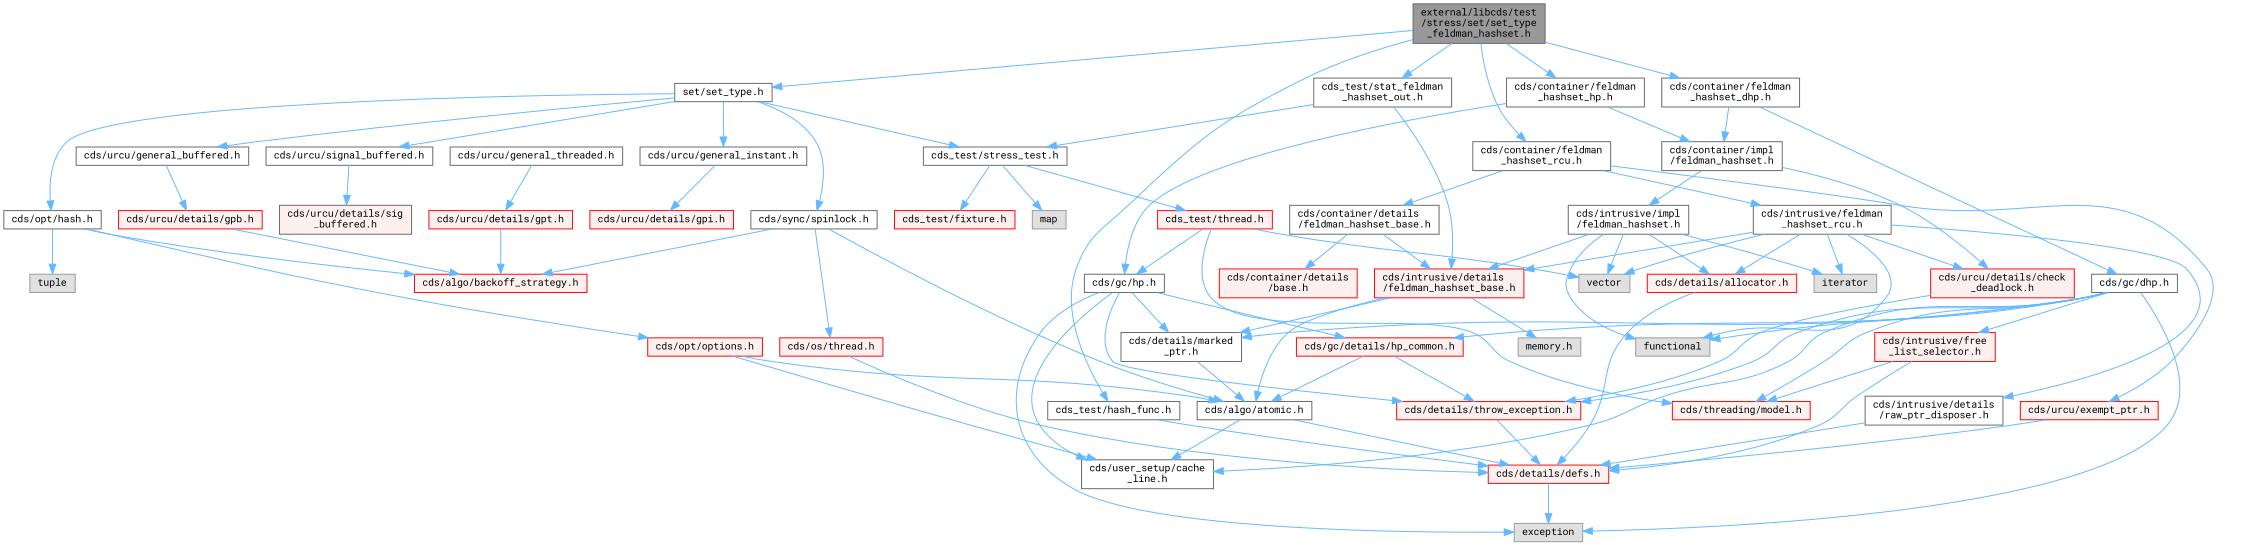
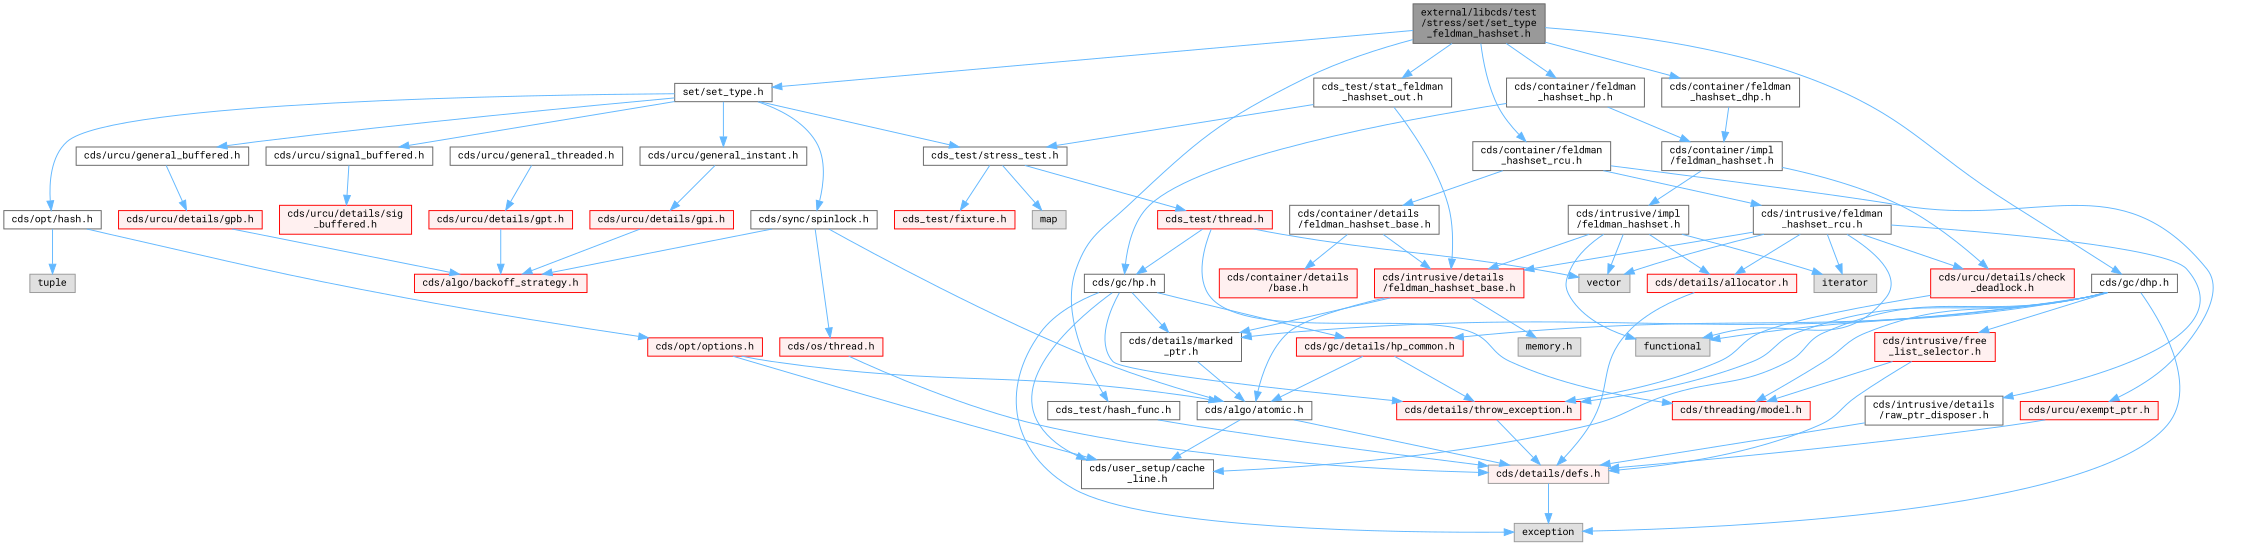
edge "cds/container/feldman _hashset_dhp.h" -> "cds/gc/dhp.h": now "external/libcds/test /stress/set/set_type _feldman_hashset.h" -> "cds/gc/dhp.h"
node "cds/urcu/details/sig _buffered.h": color grey40 -> red
edge "cds/opt/hash.h" -> "cds/algo/backoff_strategy.h": now "cds/urcu/details/gpi.h" -> "cds/algo/backoff_strategy.h"
node "cds/details/defs.h": color red -> grey60
